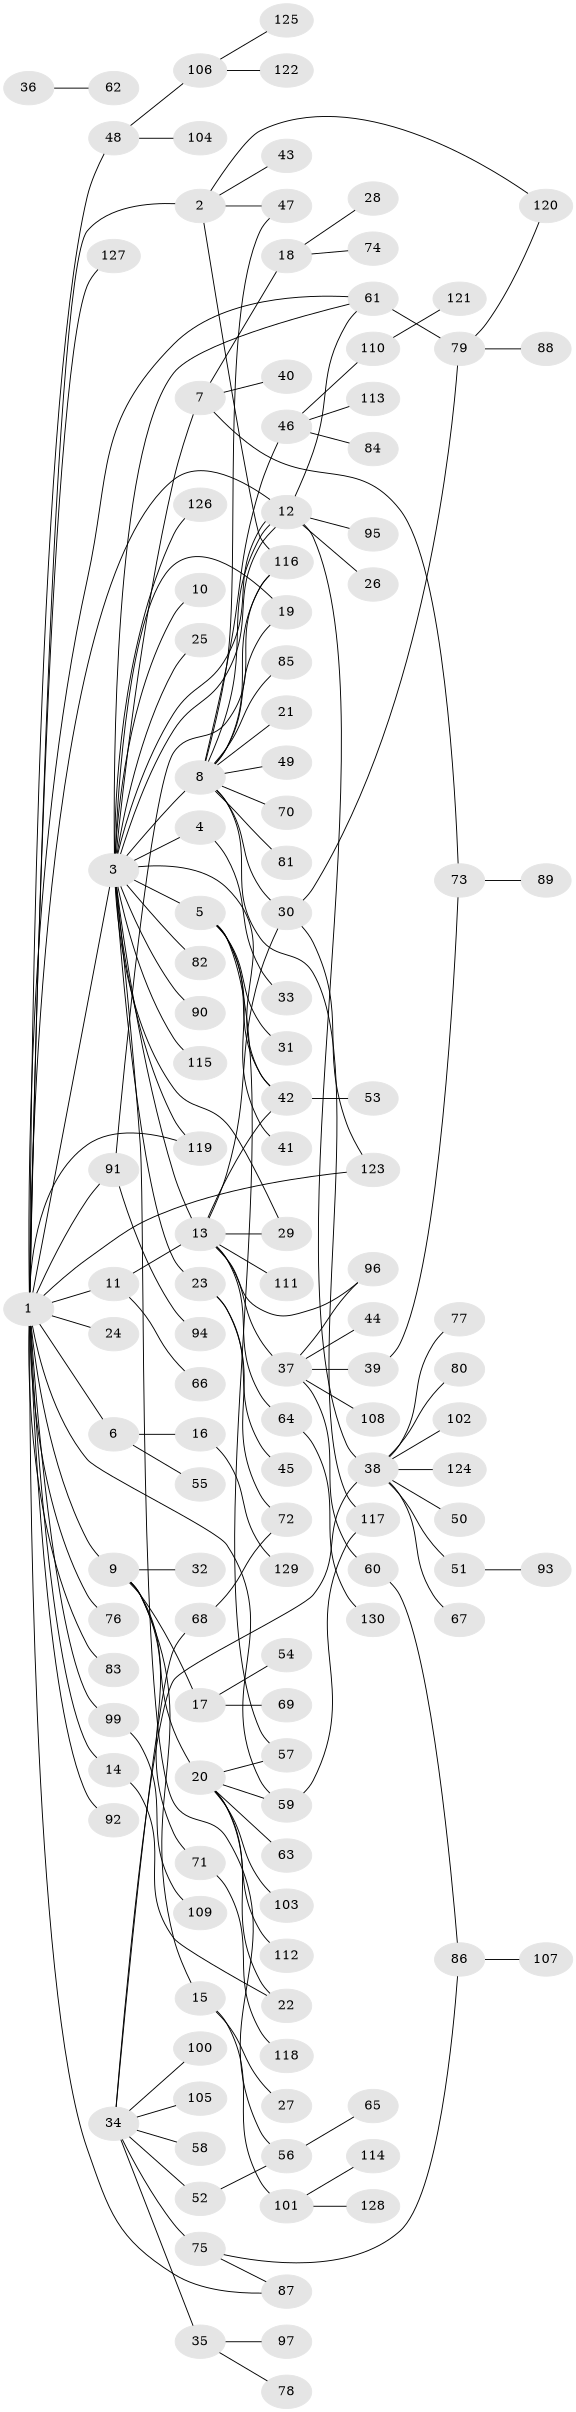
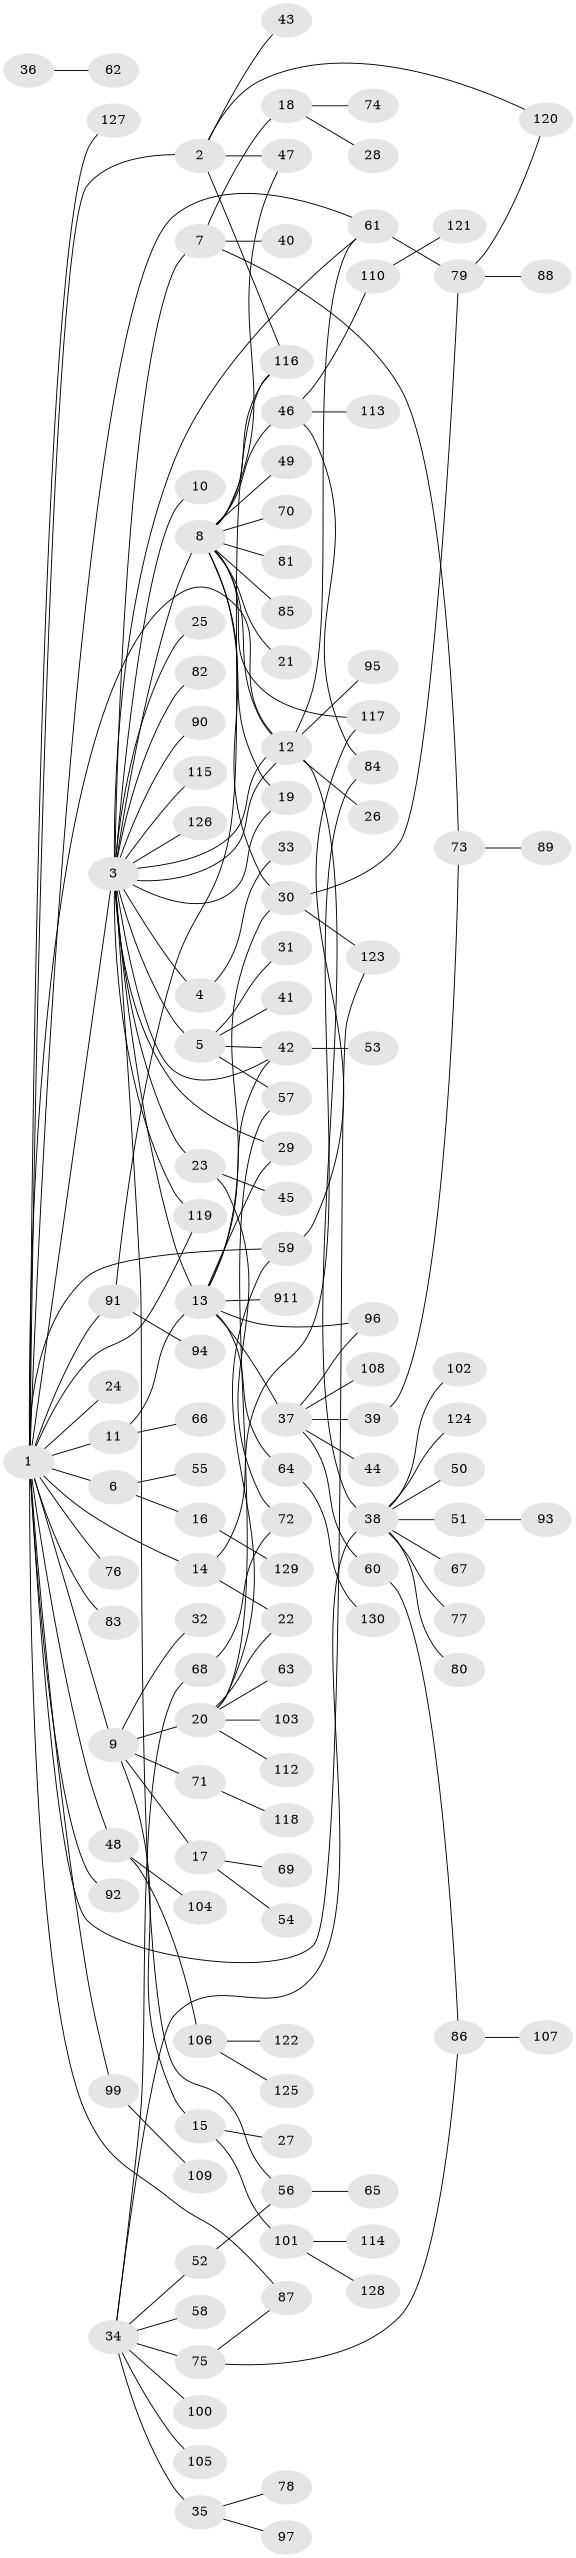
edge "84" -- "14": added
node "111": label "111" -> "911"
